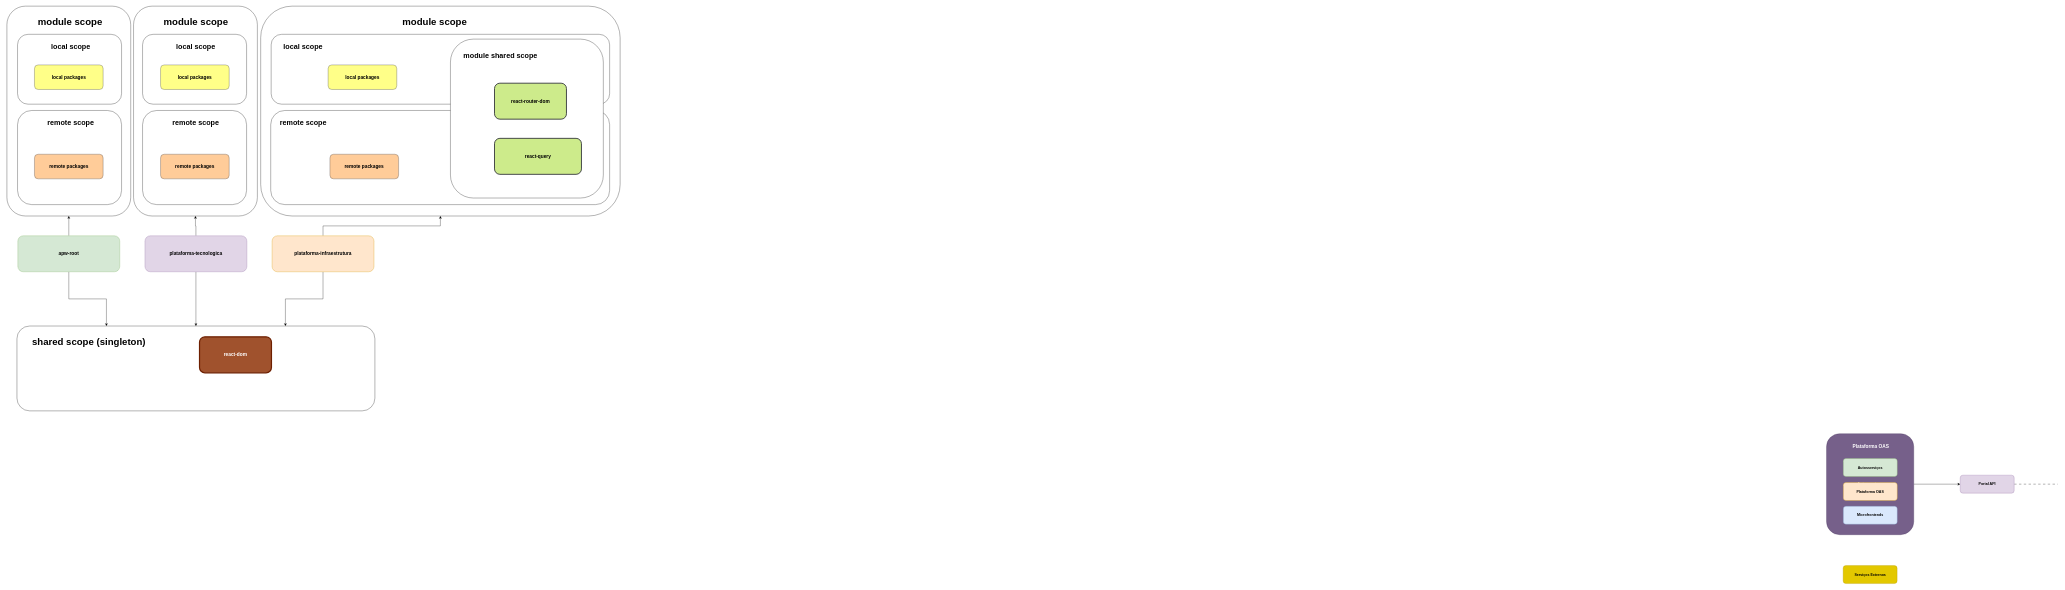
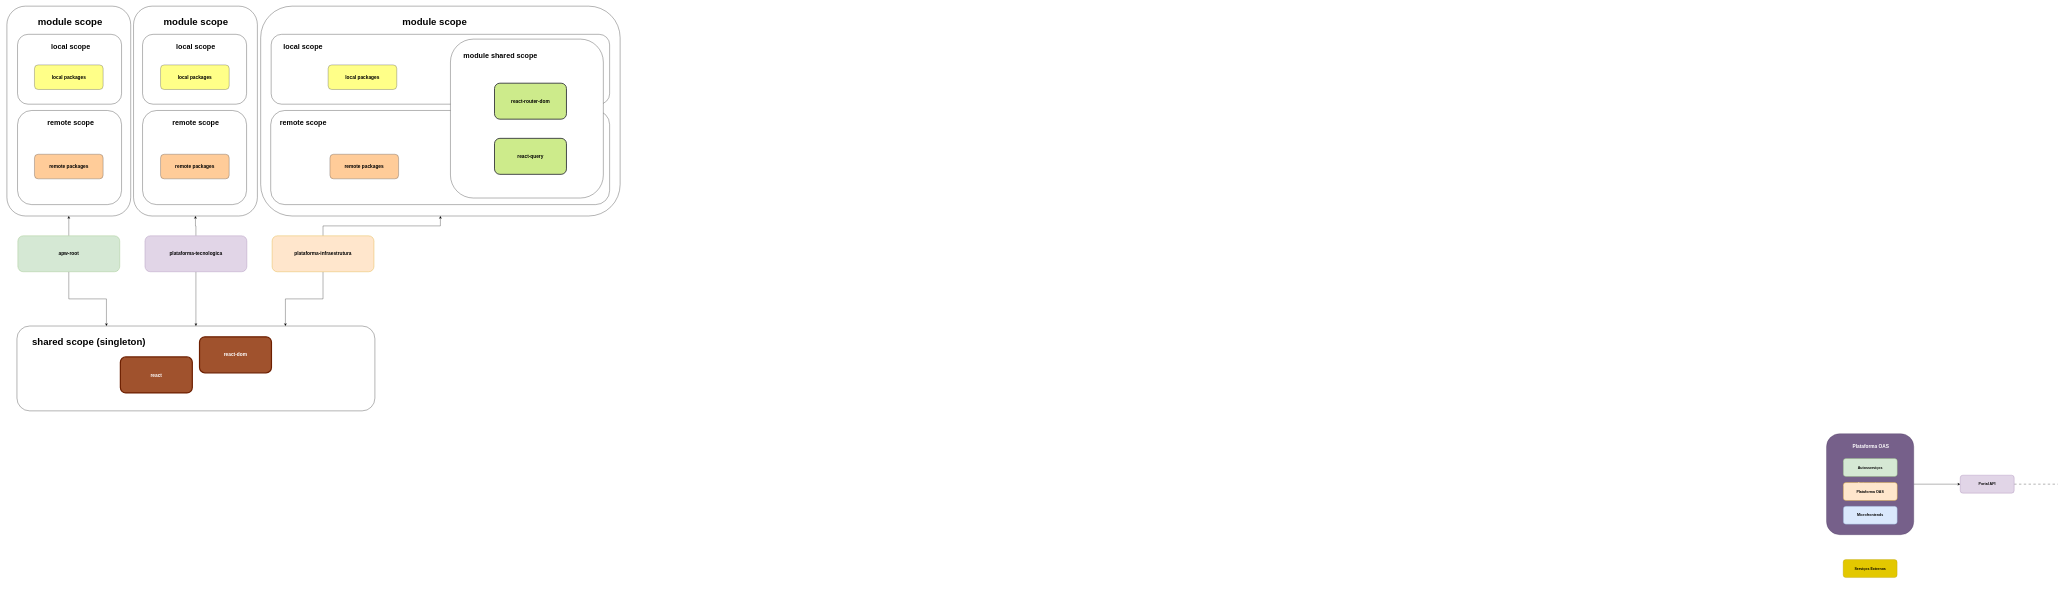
node "react-query": size 87x36 -> 72x36
node "react": added
node "Serviços Externos": moved (1871, 575) -> (1871, 569)
